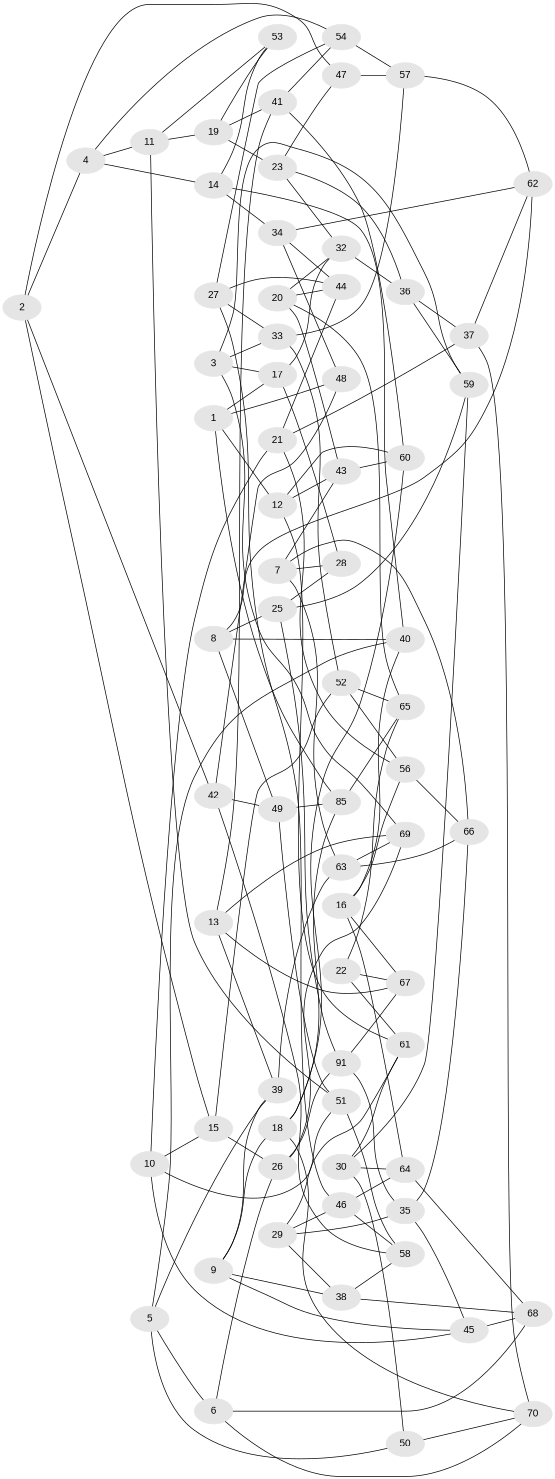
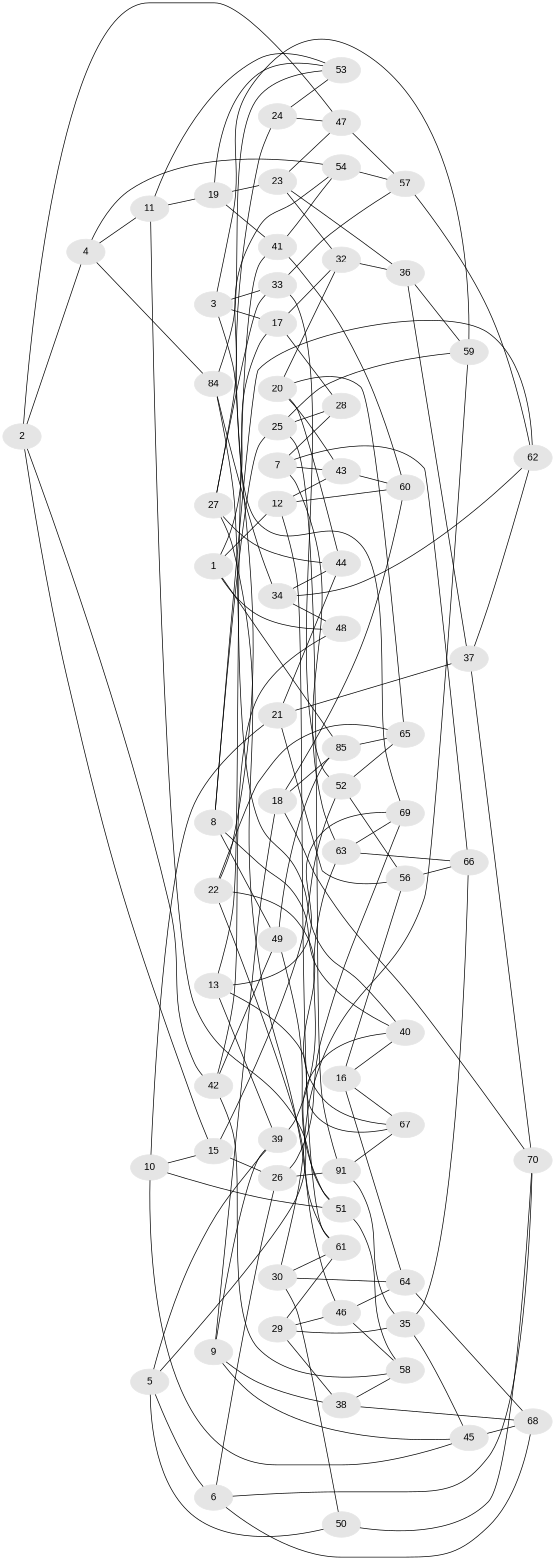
node "24": added
node "14": label "14" -> "84"
